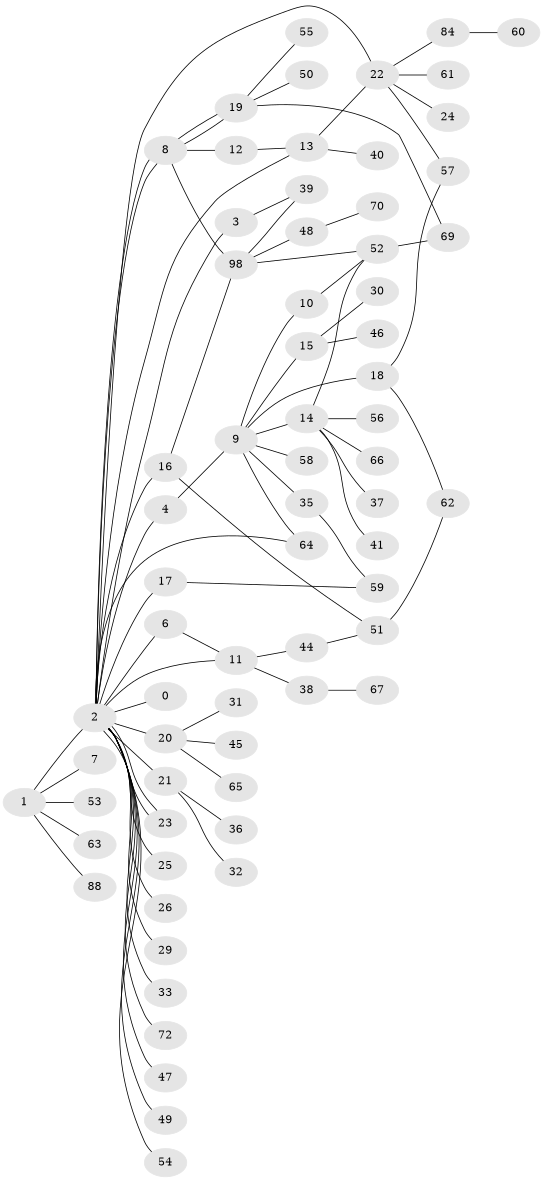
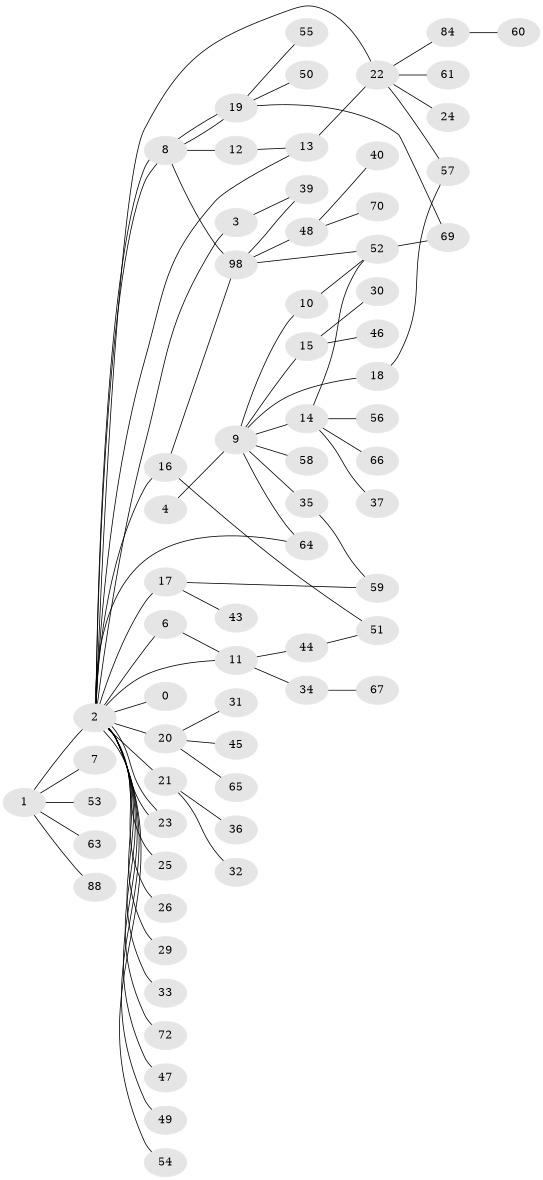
edge "13" -- "40": now "48" -- "40"
node "62": removed
node "41": removed
edge "4" -- "2": removed
node "43": added
node "38": label "38" -> "34"
